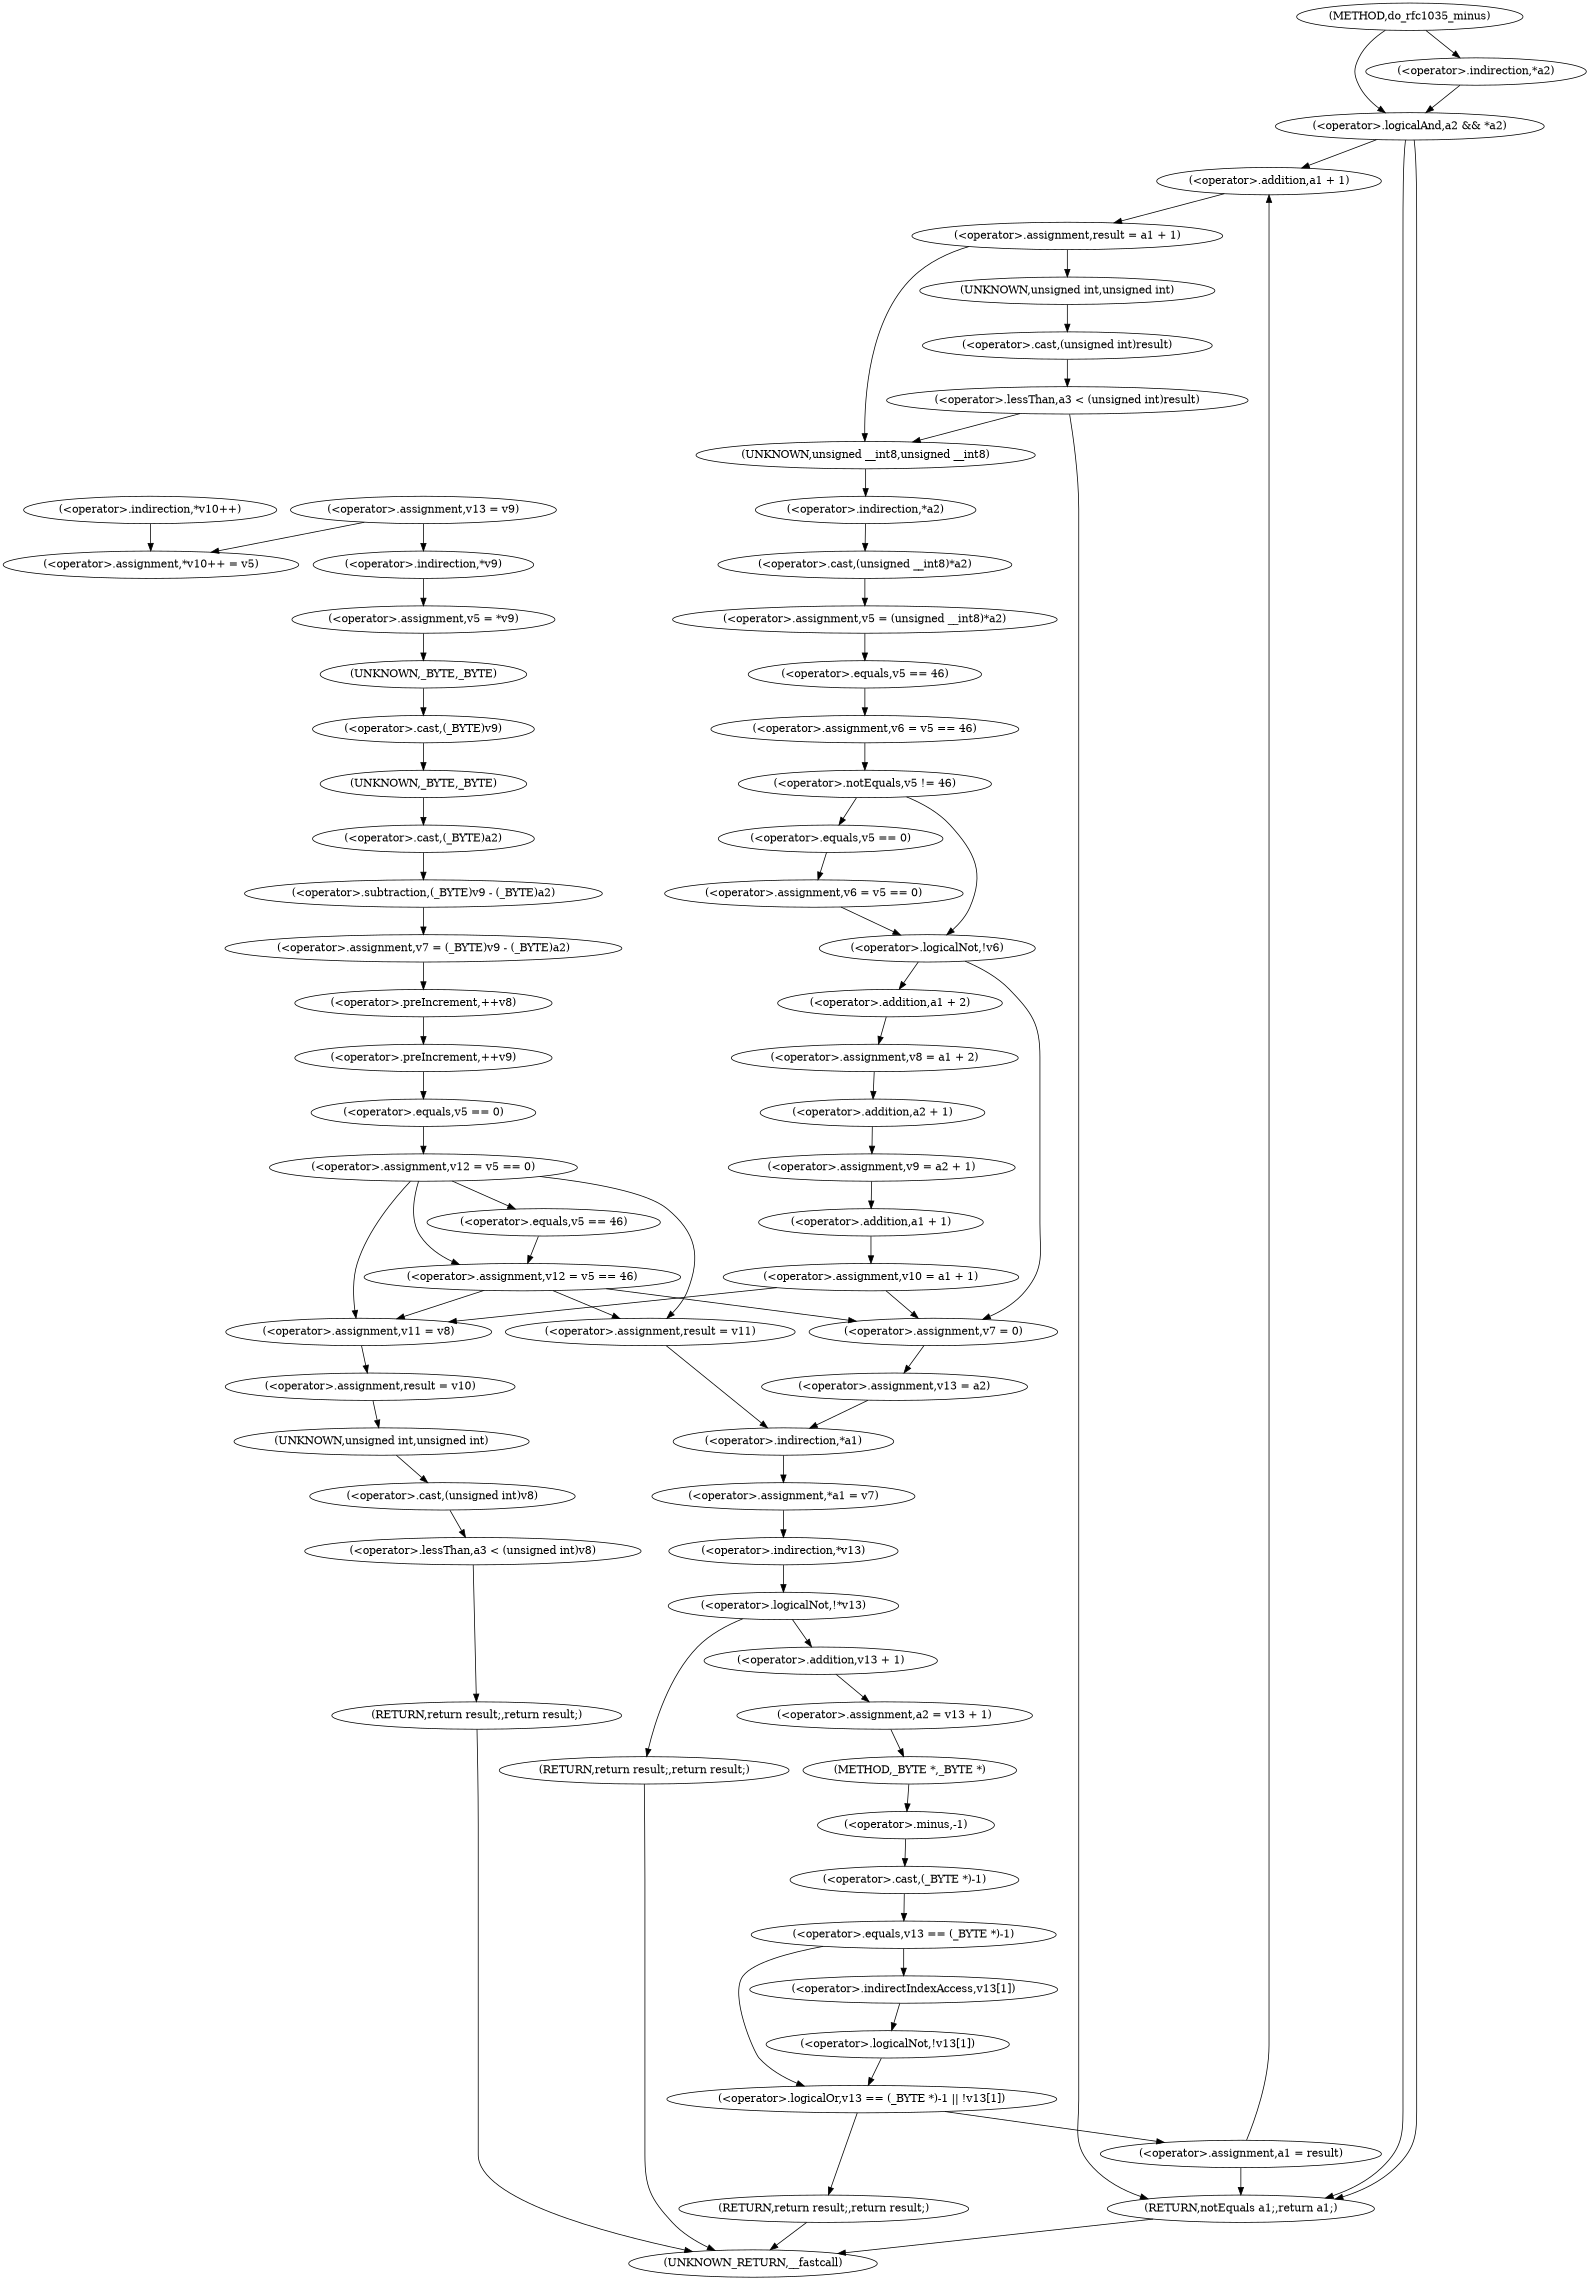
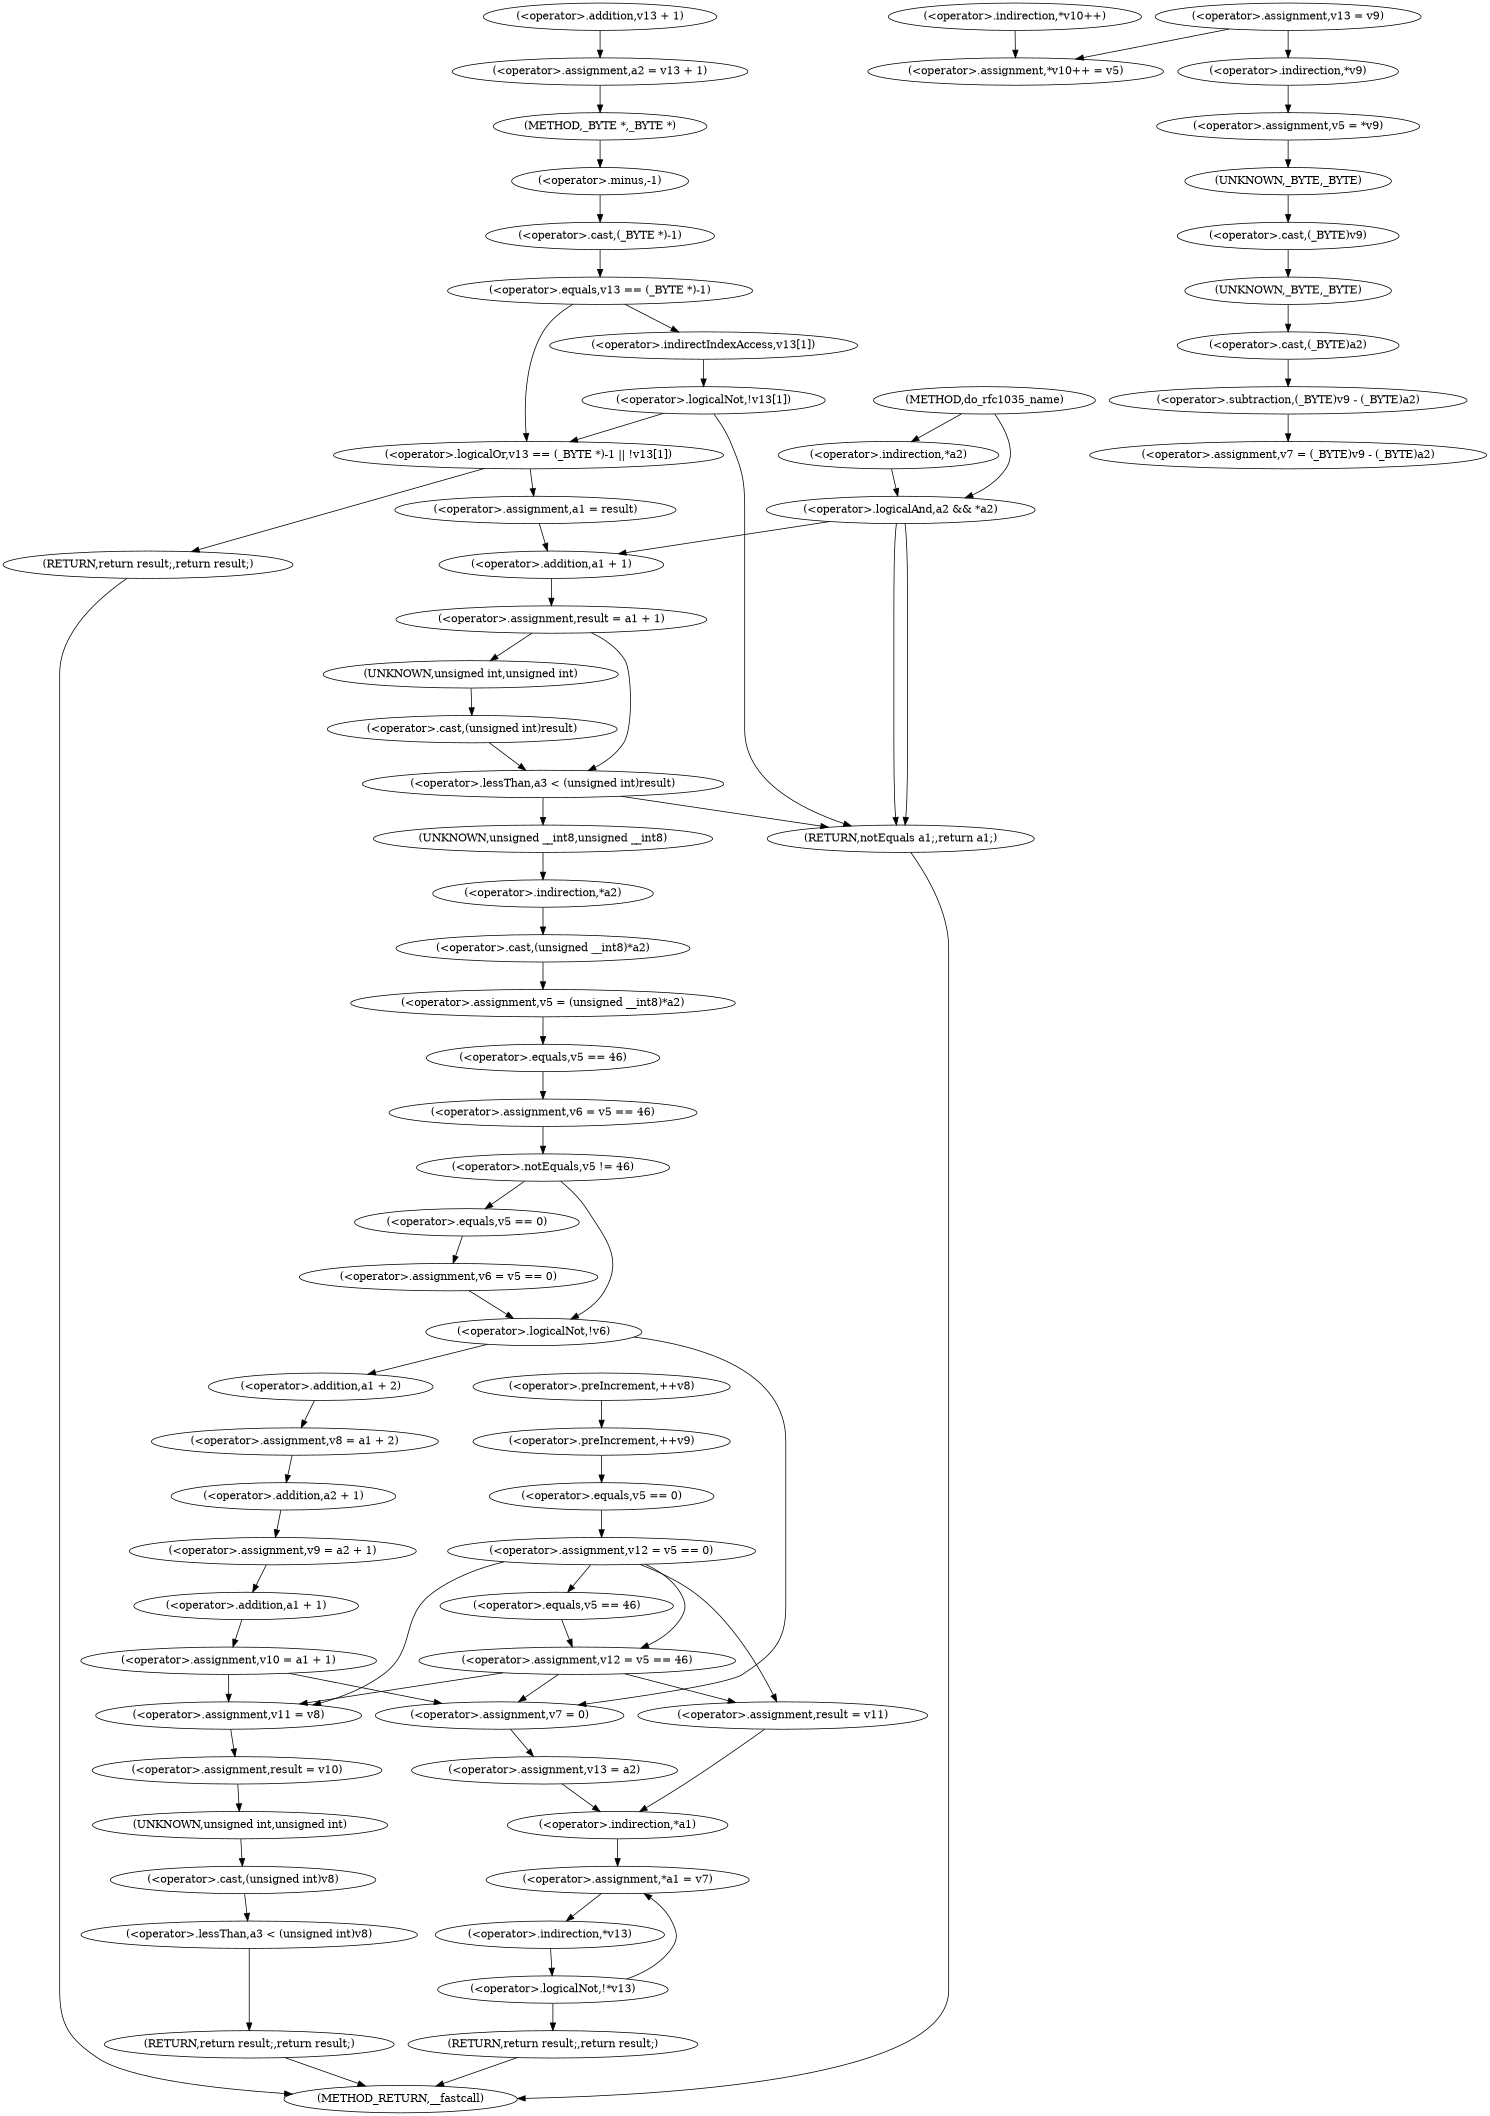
node "(METHOD,do_rfc1035_minus)": label "(METHOD,do_rfc1035_minus)" -> "(METHOD,do_rfc1035_name)"
edge "(<operator>.assignment,result = a1 + 1)" -> "(UNKNOWN,unsigned __int8,unsigned __int8)": now "(<operator>.assignment,result = a1 + 1)" -> "(<operator>.lessThan,a3 < (unsigned int)result)"
edge "(<operator>.assignment,v7 = (_BYTE)v9 - (_BYTE)a2)" -> "(<operator>.preIncrement,++v8)": removed
edge "(<operator>.logicalNot,!*v13)" -> "(<operator>.addition,v13 + 1)": now "(<operator>.logicalNot,!*v13)" -> "(<operator>.assignment,*a1 = v7)"
edge "(<operator>.assignment,a1 = result)" -> "(RETURN,notEquals a1;,return a1;)": now "(<operator>.logicalNot,!v13[1])" -> "(RETURN,notEquals a1;,return a1;)"
node "(UNKNOWN_RETURN,__fastcall)": label "(UNKNOWN_RETURN,__fastcall)" -> "(METHOD_RETURN,__fastcall)"
